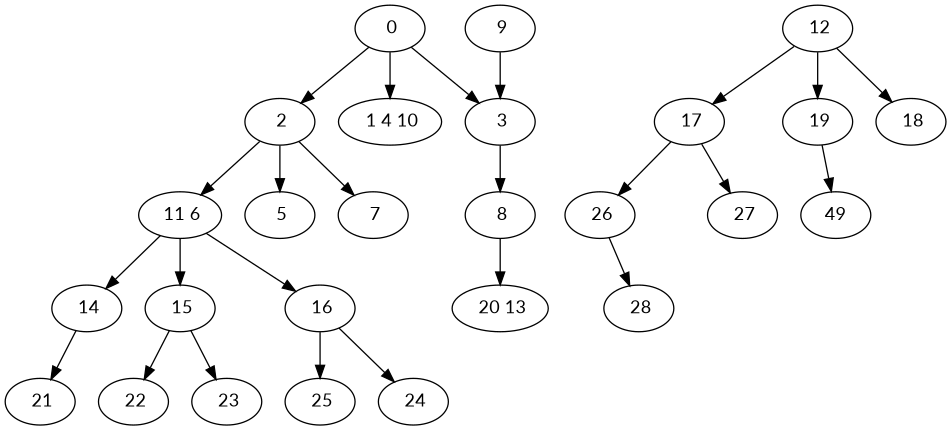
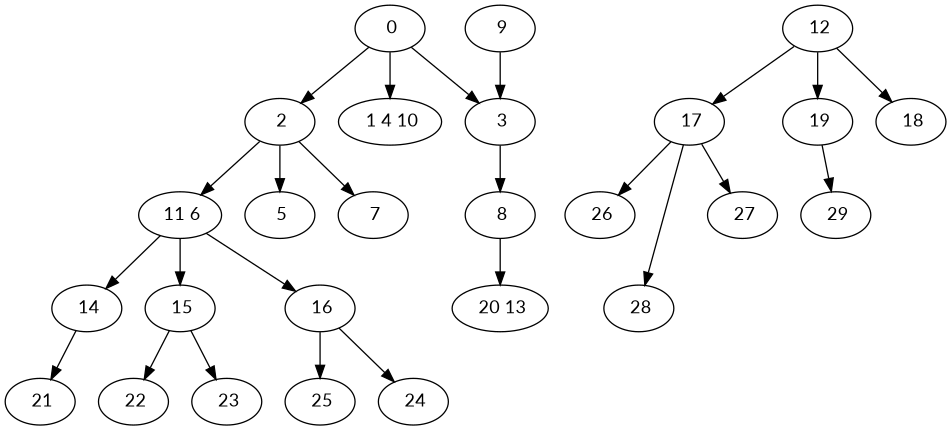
node "49": label "49" -> "29"
edge "26" -> "28": now "17" -> "28"
